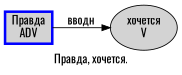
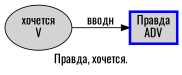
edge "Правда ADV" -> "хочется V": reversed
